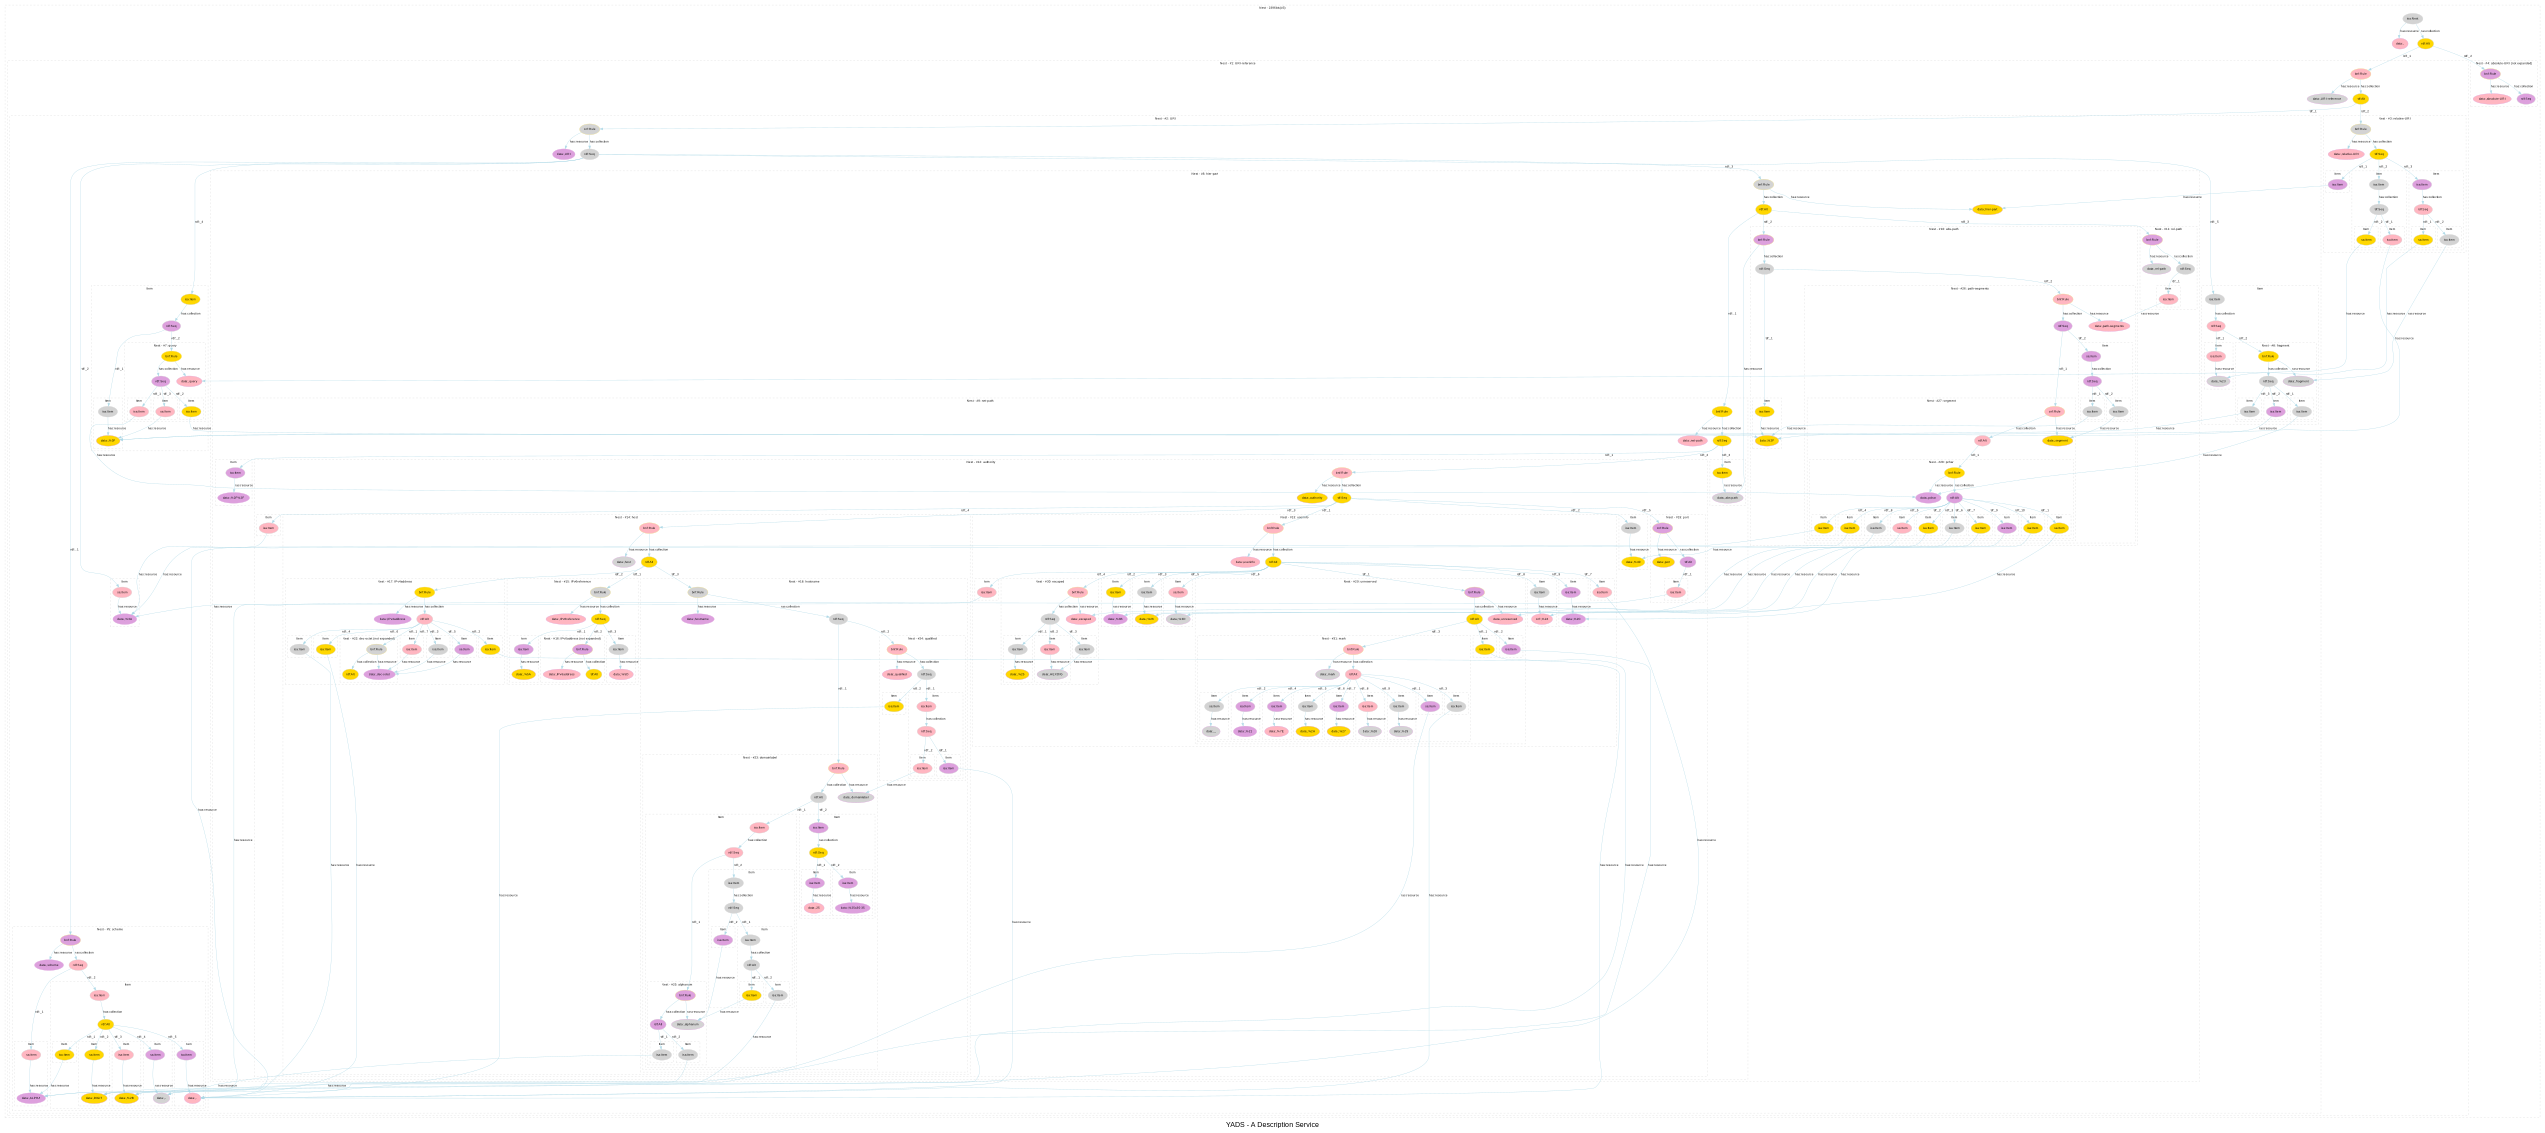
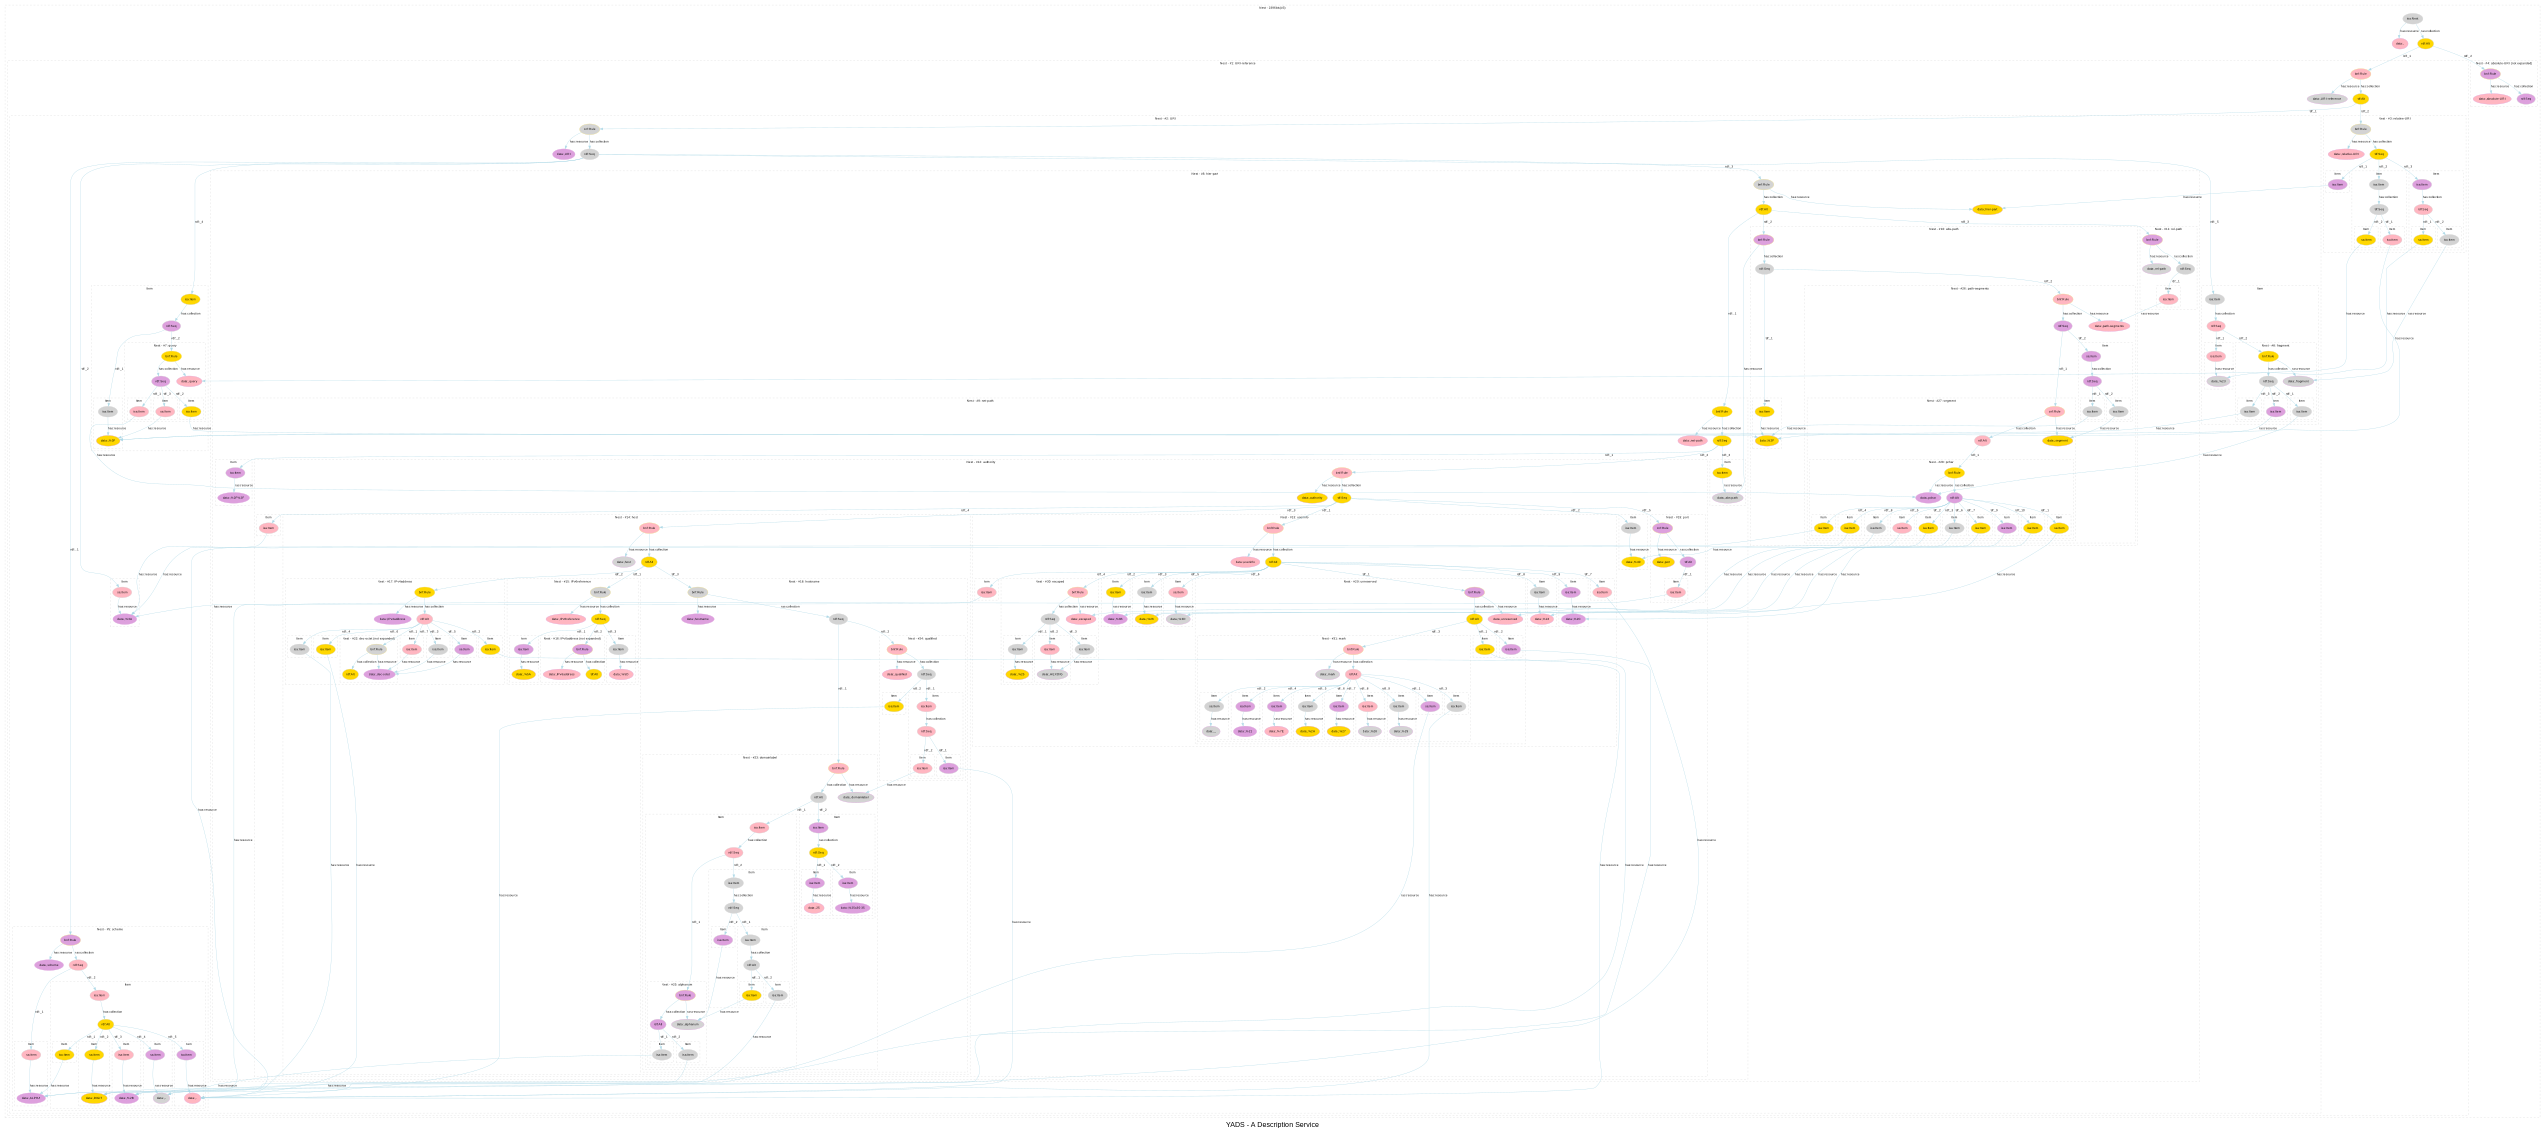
node "bnf:,%24": label "bnf:,%24" -> "data:,%24"
node "data:,%2B": fillcolor gold -> plum
